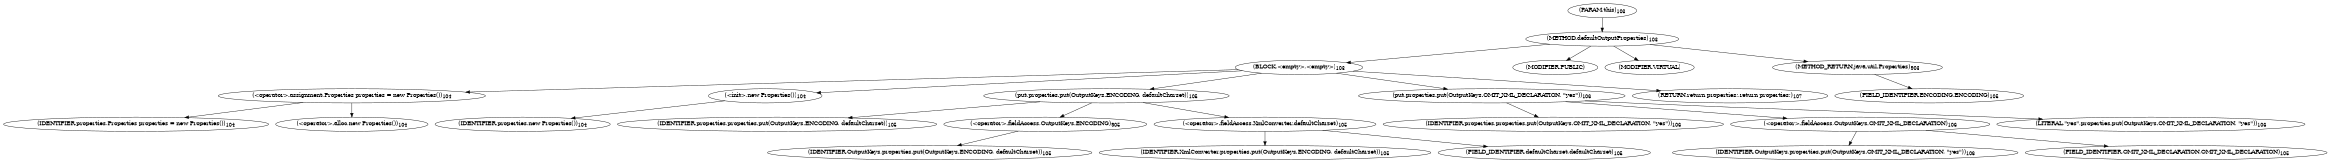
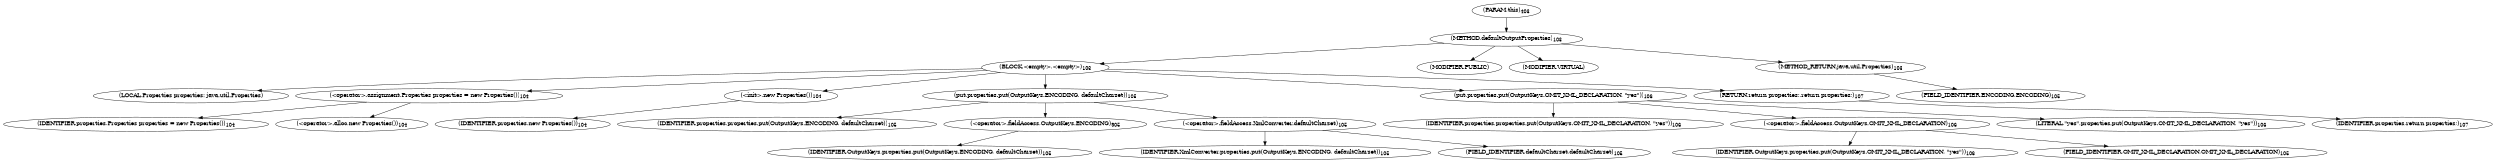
node "(PARAM,this)": text "103" -> "403"
node "(METHOD_RETURN,java.util.Properties)": text "903" -> "103"
node "(LOCAL,Properties properties: java.util.Properties)": added
node "(IDENTIFIER,properties,return properties;)": added
